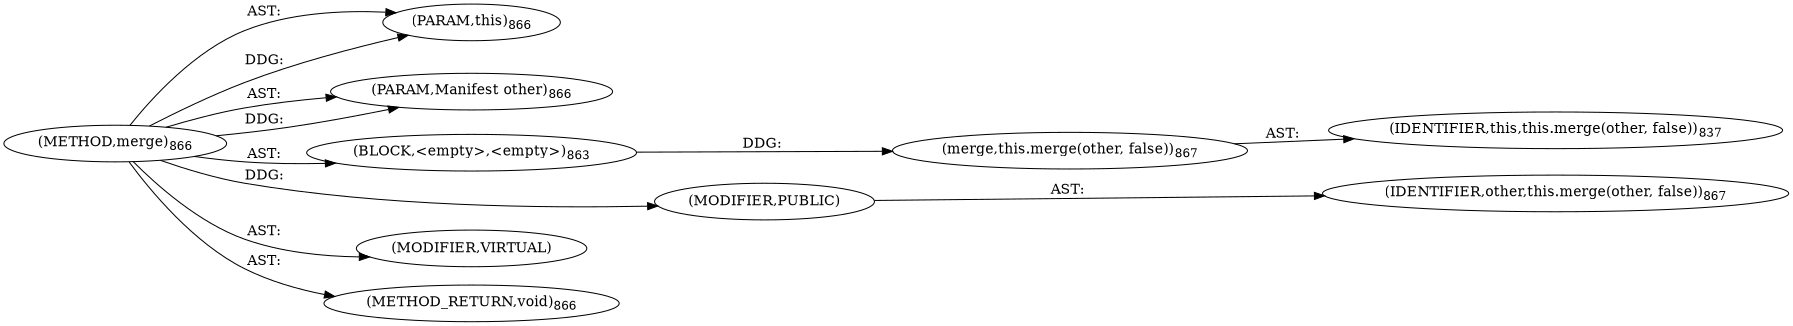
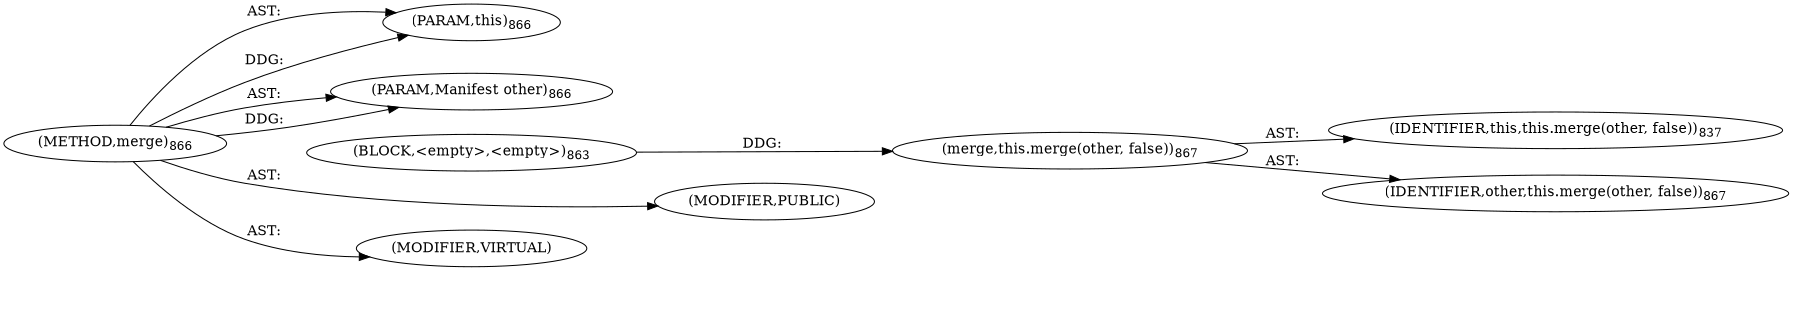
edge "(METHOD,merge)" -> "(BLOCK,<empty>,<empty>)": removed, label "AST:"
edge "(METHOD,merge)" -> "(MODIFIER,PUBLIC)": label "DDG: " -> "AST: "
edge "(MODIFIER,PUBLIC)" -> "(IDENTIFIER,other,this.merge(other, false))": now "(merge,this.merge(other, false))" -> "(IDENTIFIER,other,this.merge(other, false))"
node "(METHOD_RETURN,void)": removed
